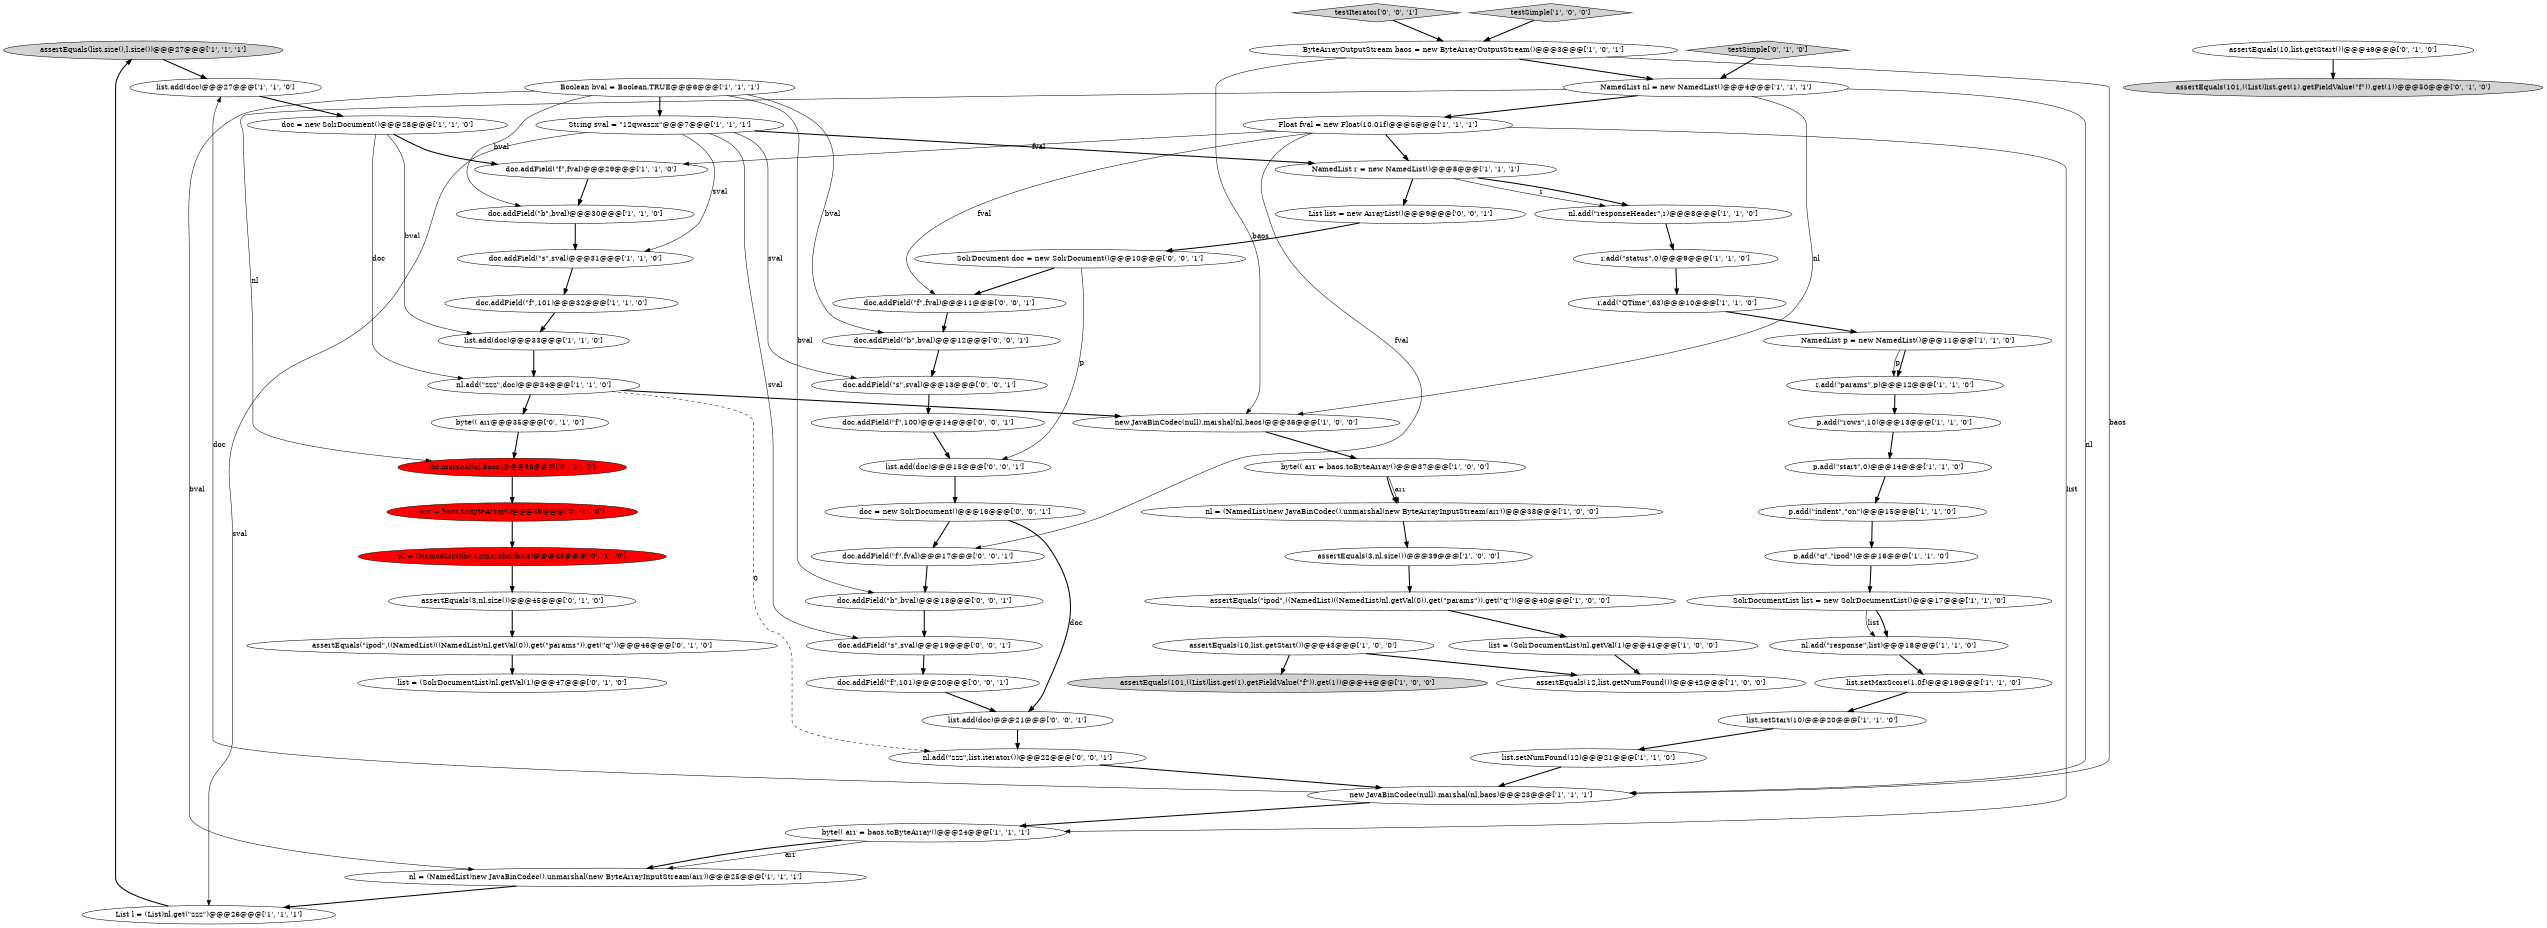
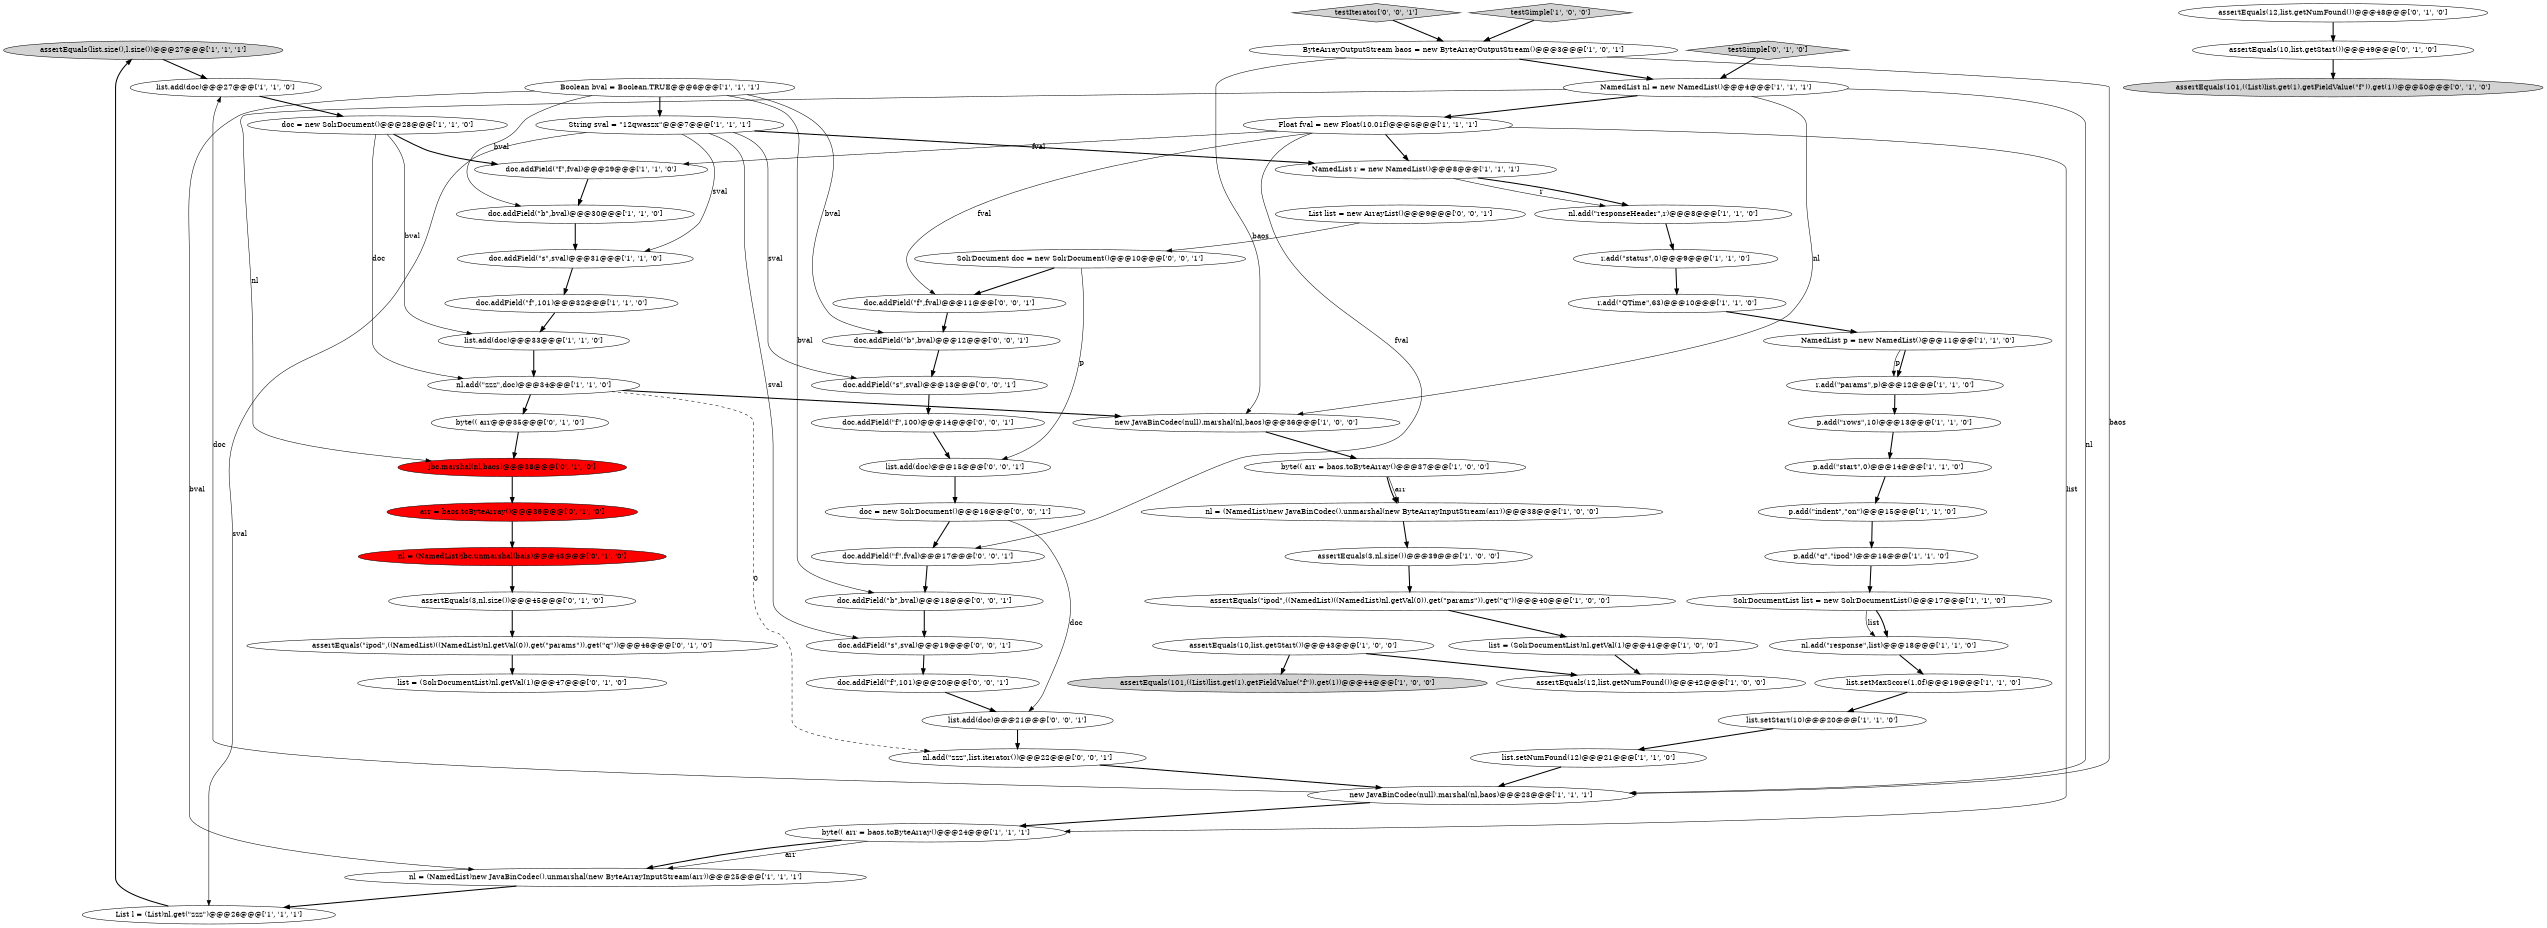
node "assertEquals(12,list.getNumFound())@@@48@@@['0', '1', '0']": added
edge "NamedList r = new NamedList()@@@8@@@['1', '1', '1']" -> "List list = new ArrayList()@@@9@@@['0', '0', '1']": removed
edge "List list = new ArrayList()@@@9@@@['0', '0', '1']" -> "SolrDocument doc = new SolrDocument()@@@10@@@['0', '0', '1']": style bold -> solid
edge "doc = new SolrDocument()@@@16@@@['0', '0', '1']" -> "list.add(doc)@@@21@@@['0', '0', '1']": style bold -> solid
